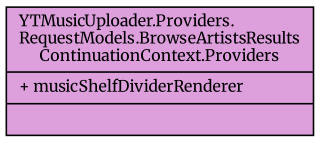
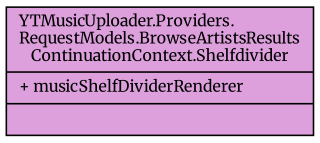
node "YTMusicUploader.Providers.": text "ContinuationContext.Providers" -> "ContinuationContext.Shelfdivider"
